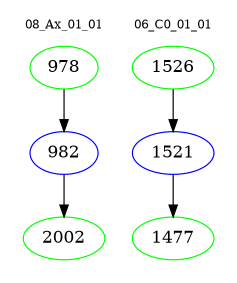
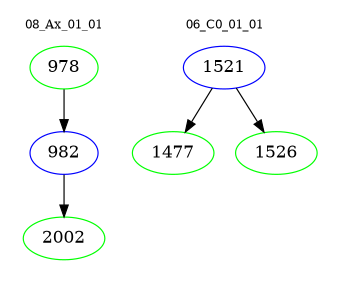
edge "1526" -> "1521": reversed
